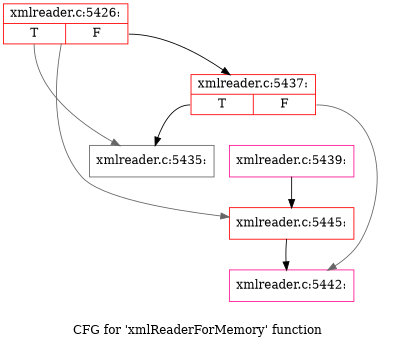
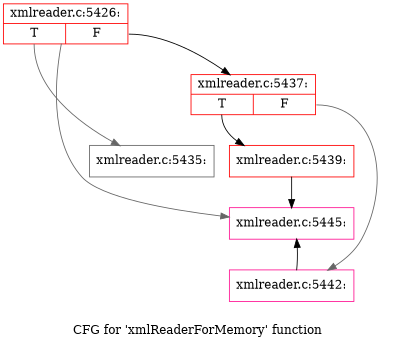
edge "xmlreader.c:5437:" -> "xmlreader.c:5435:": now "xmlreader.c:5437:" -> "xmlreader.c:5439:"
node "xmlreader.c:5439:": color deeppink -> red
node "xmlreader.c:5445:": color red -> deeppink
edge "xmlreader.c:5445:" -> "xmlreader.c:5442:": reversed
